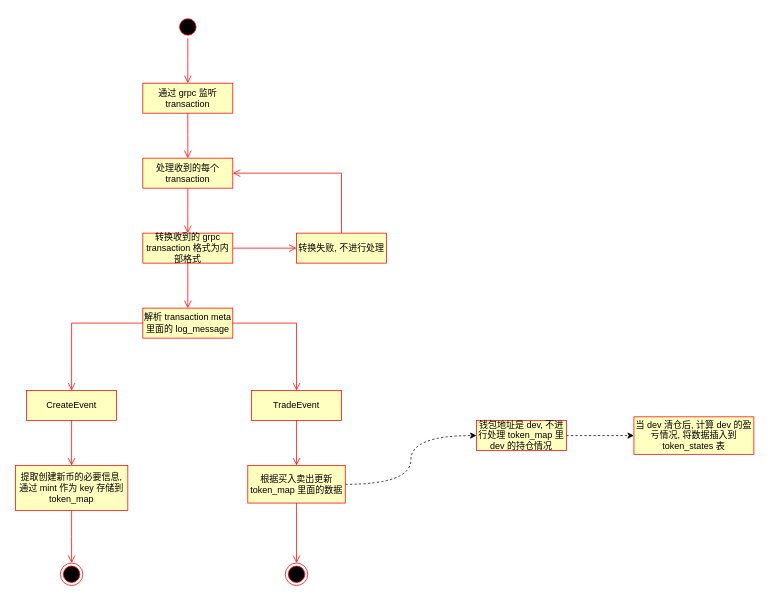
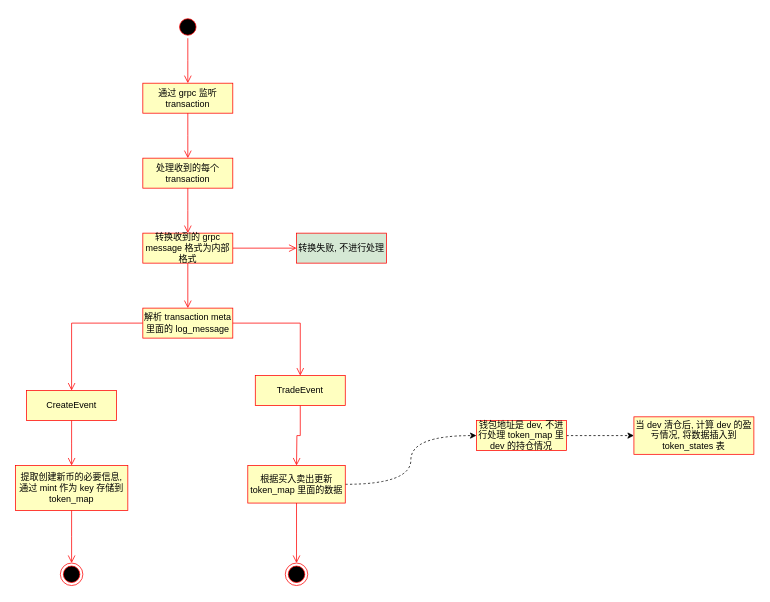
edge "转换失败, 不进行处理" -> "处理收到的每个 transaction": removed
node "转换收到的 grpc transaction 格式为内部格式": label "转换收到的 grpc transaction 格式为内部格式" -> "转换收到的 grpc message 格式为内部格式"
node "转换失败, 不进行处理": fillcolor #ffffc0 -> #d5e8d4
node "TradeEvent": moved (297, 405) -> (300, 390)
